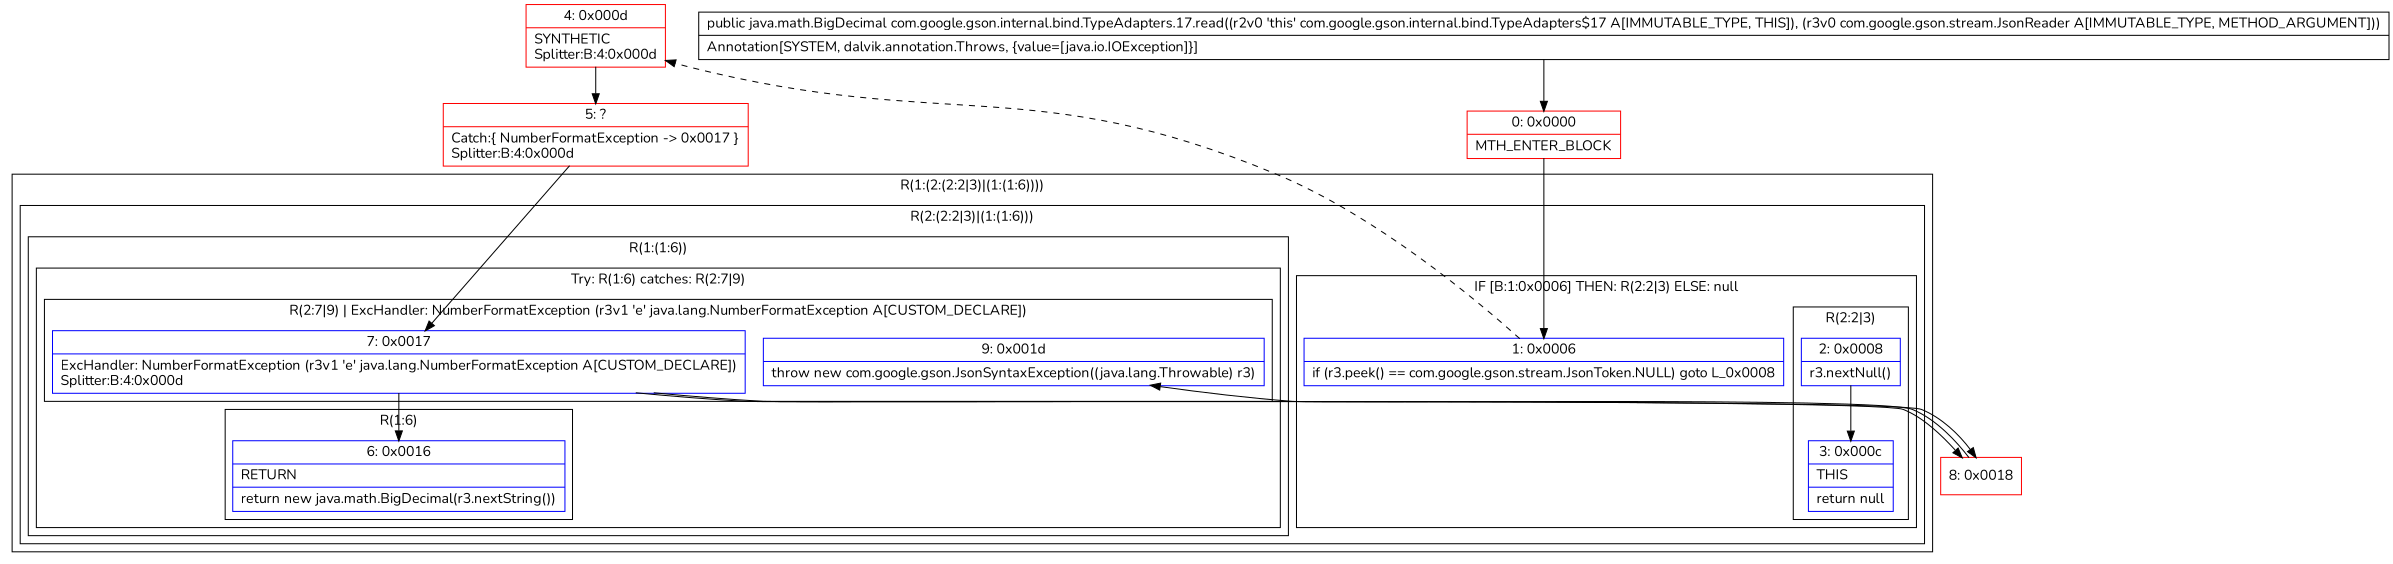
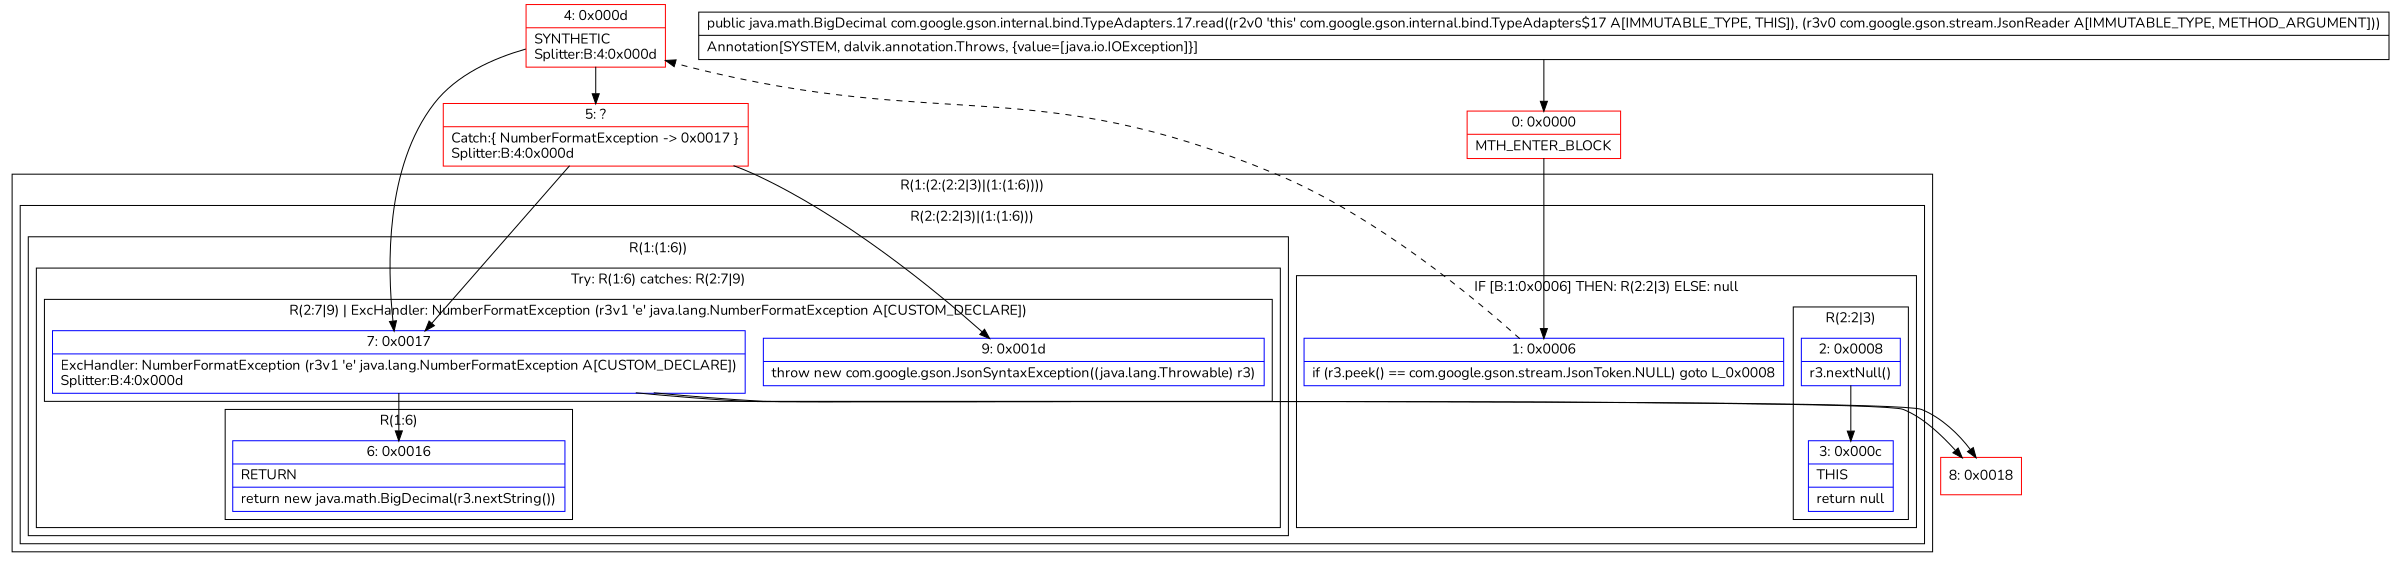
edge "4: 0x000d" -> "7: 0x0017": added
edge "8: 0x0018" -> "9: 0x001d": now "5: ?" -> "9: 0x001d"
